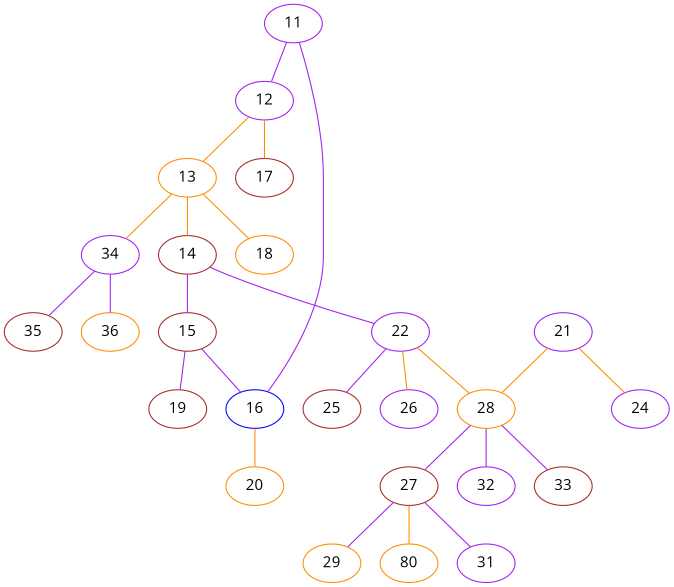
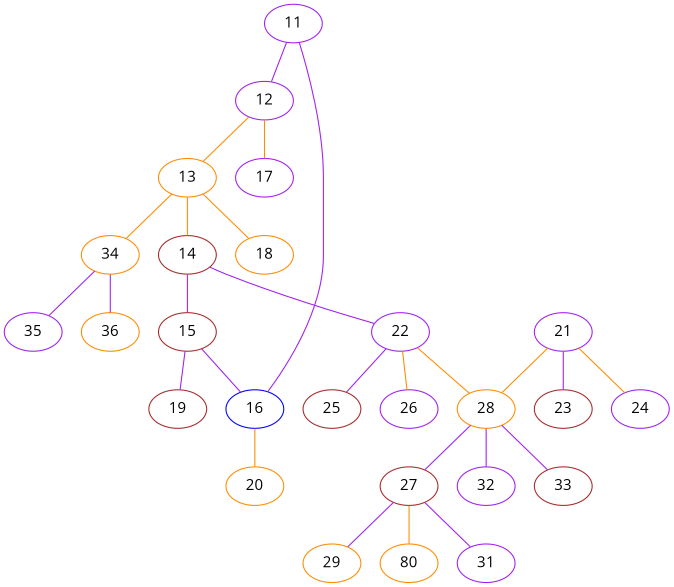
node "17": color brown -> purple
node "34": color purple -> darkorange
node "35": color brown -> purple
node "23": added
